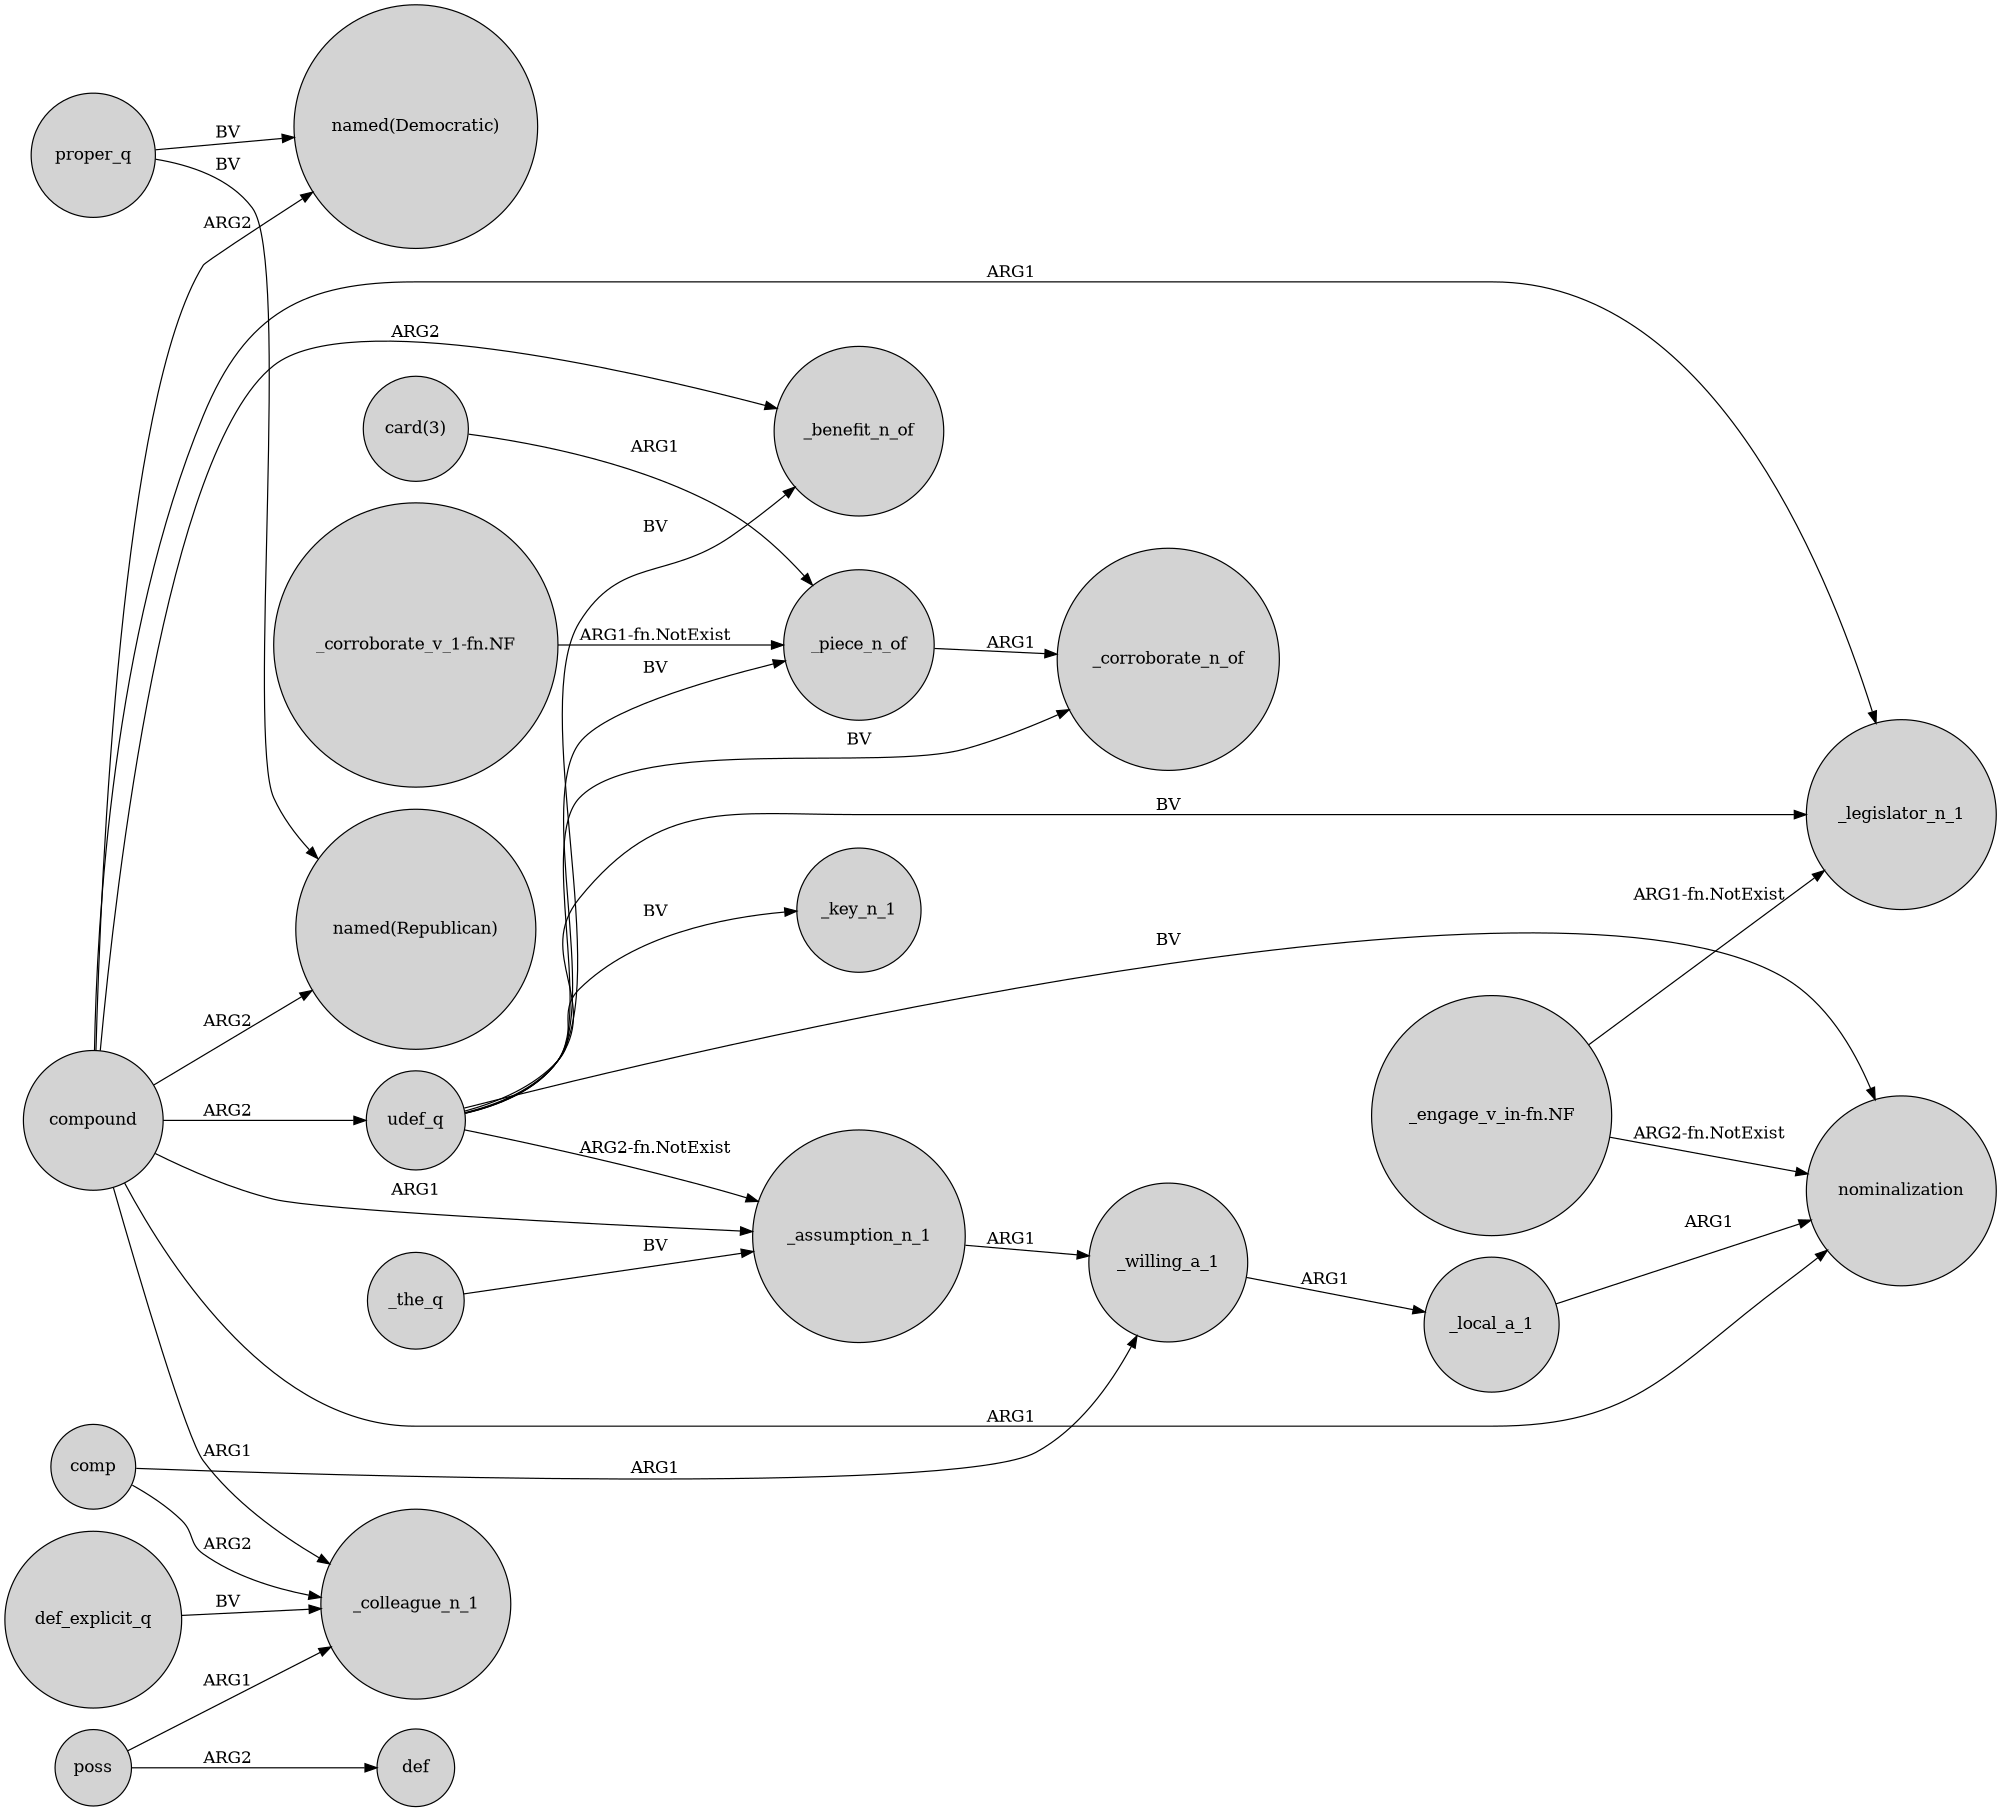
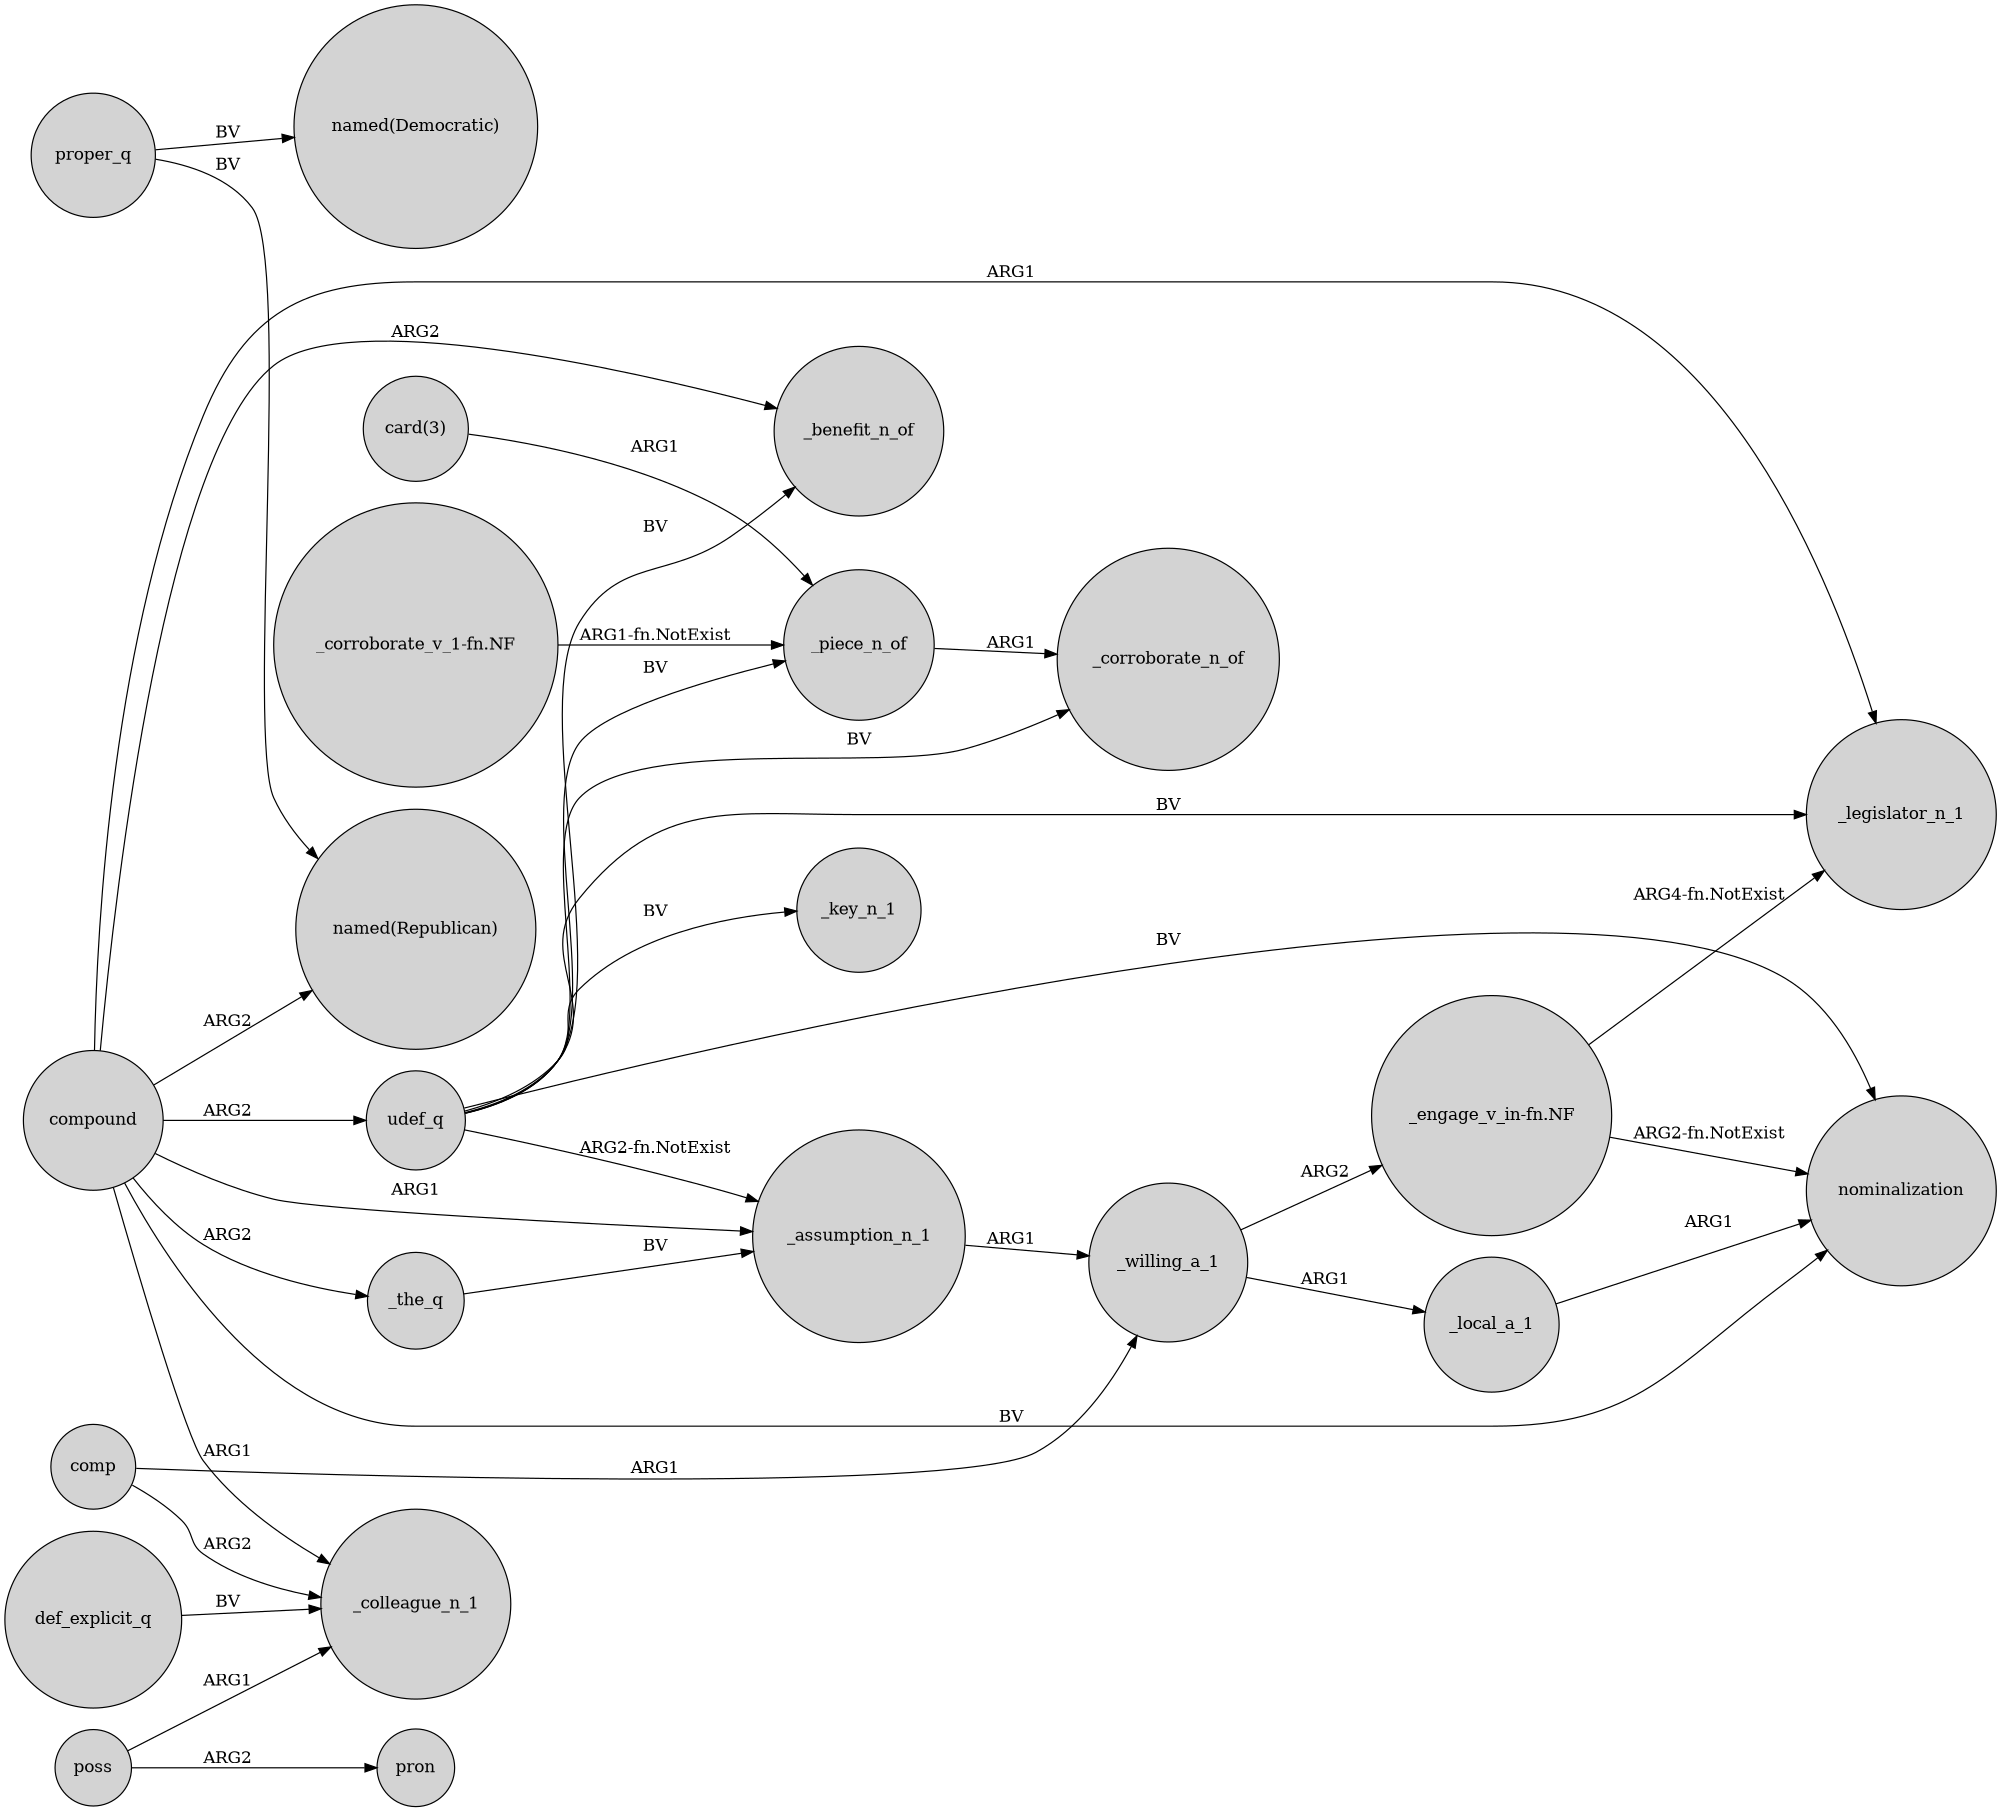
edge "compound" -> "named(Democratic)": now "compound" -> "_the_q"
edge "_engage_v_in-fn.NF" -> "_legislator_n_1": label "ARG1-fn.NotExist" -> "ARG4-fn.NotExist"
edge "_willing_a_1" -> "_engage_v_in-fn.NF": added, label "ARG2"
edge "compound" -> "nominalization": label "ARG1" -> "BV"
node "def": label "def" -> "pron"
